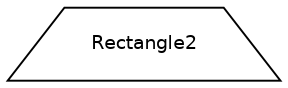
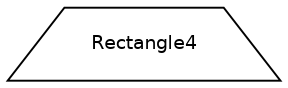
node "Rectangle2": label "Rectangle2" -> "Rectangle4"
